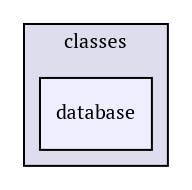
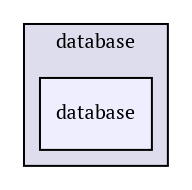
cluster "classes": label "classes" -> "database"
